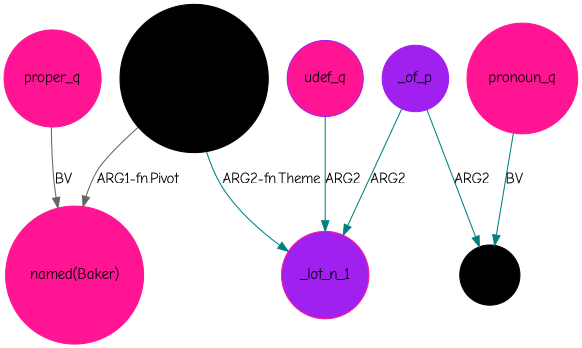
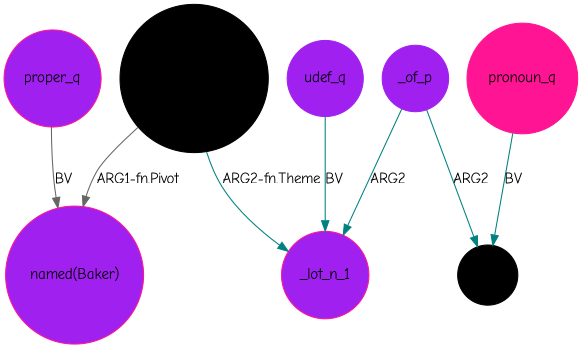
node "proper_q": fillcolor deeppink -> purple
node "udef_q": fillcolor deeppink -> purple
edge "udef_q" -> "_lot_n_1": label "ARG2" -> "BV"
node "named(Baker)": fillcolor deeppink -> purple
